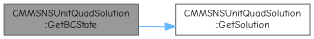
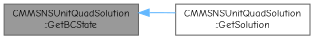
edge "CMMSNSUnitQuadSolution ::GetBCState" -> "CMMSNSUnitQuadSolution ::GetSolution": reversed
